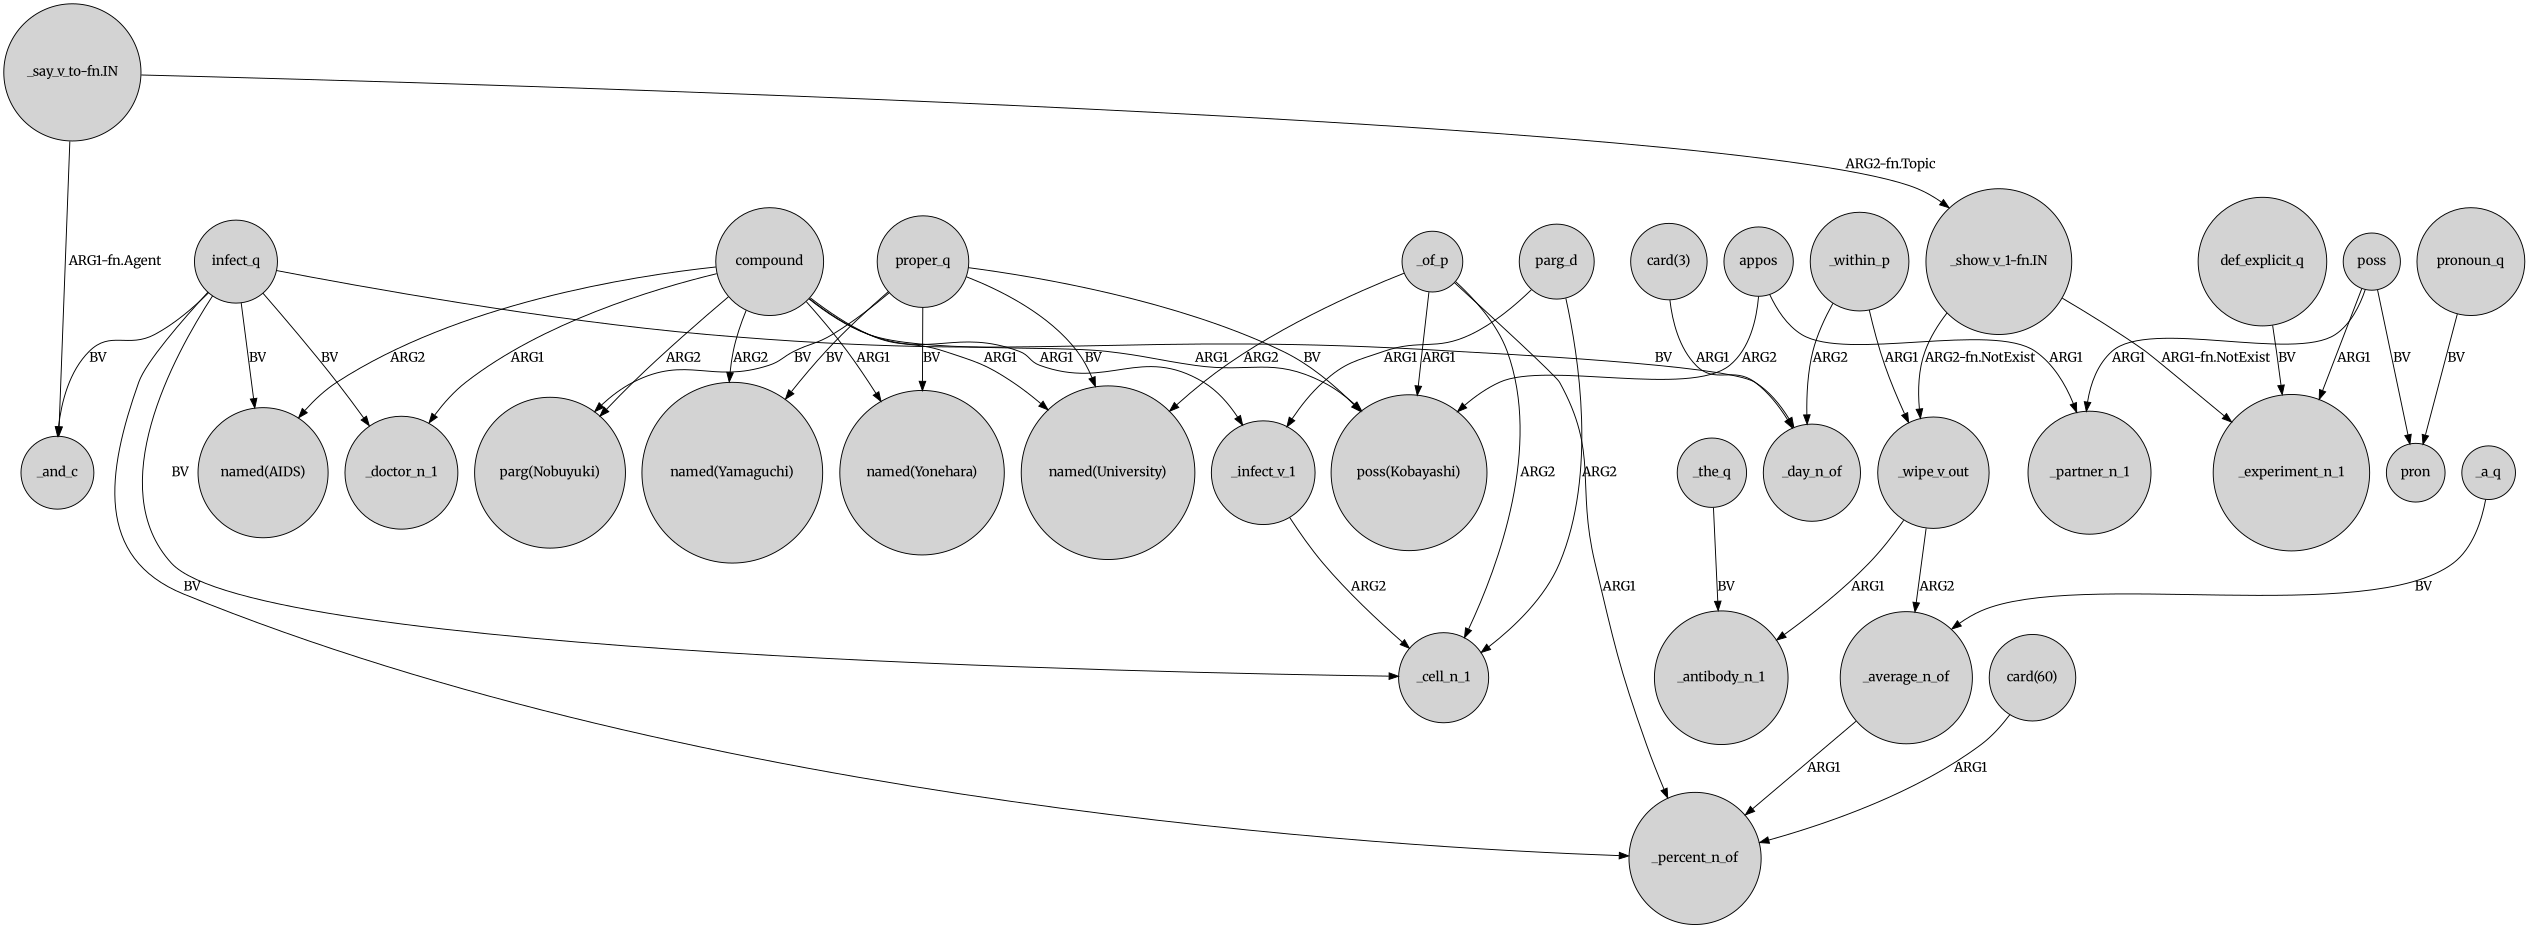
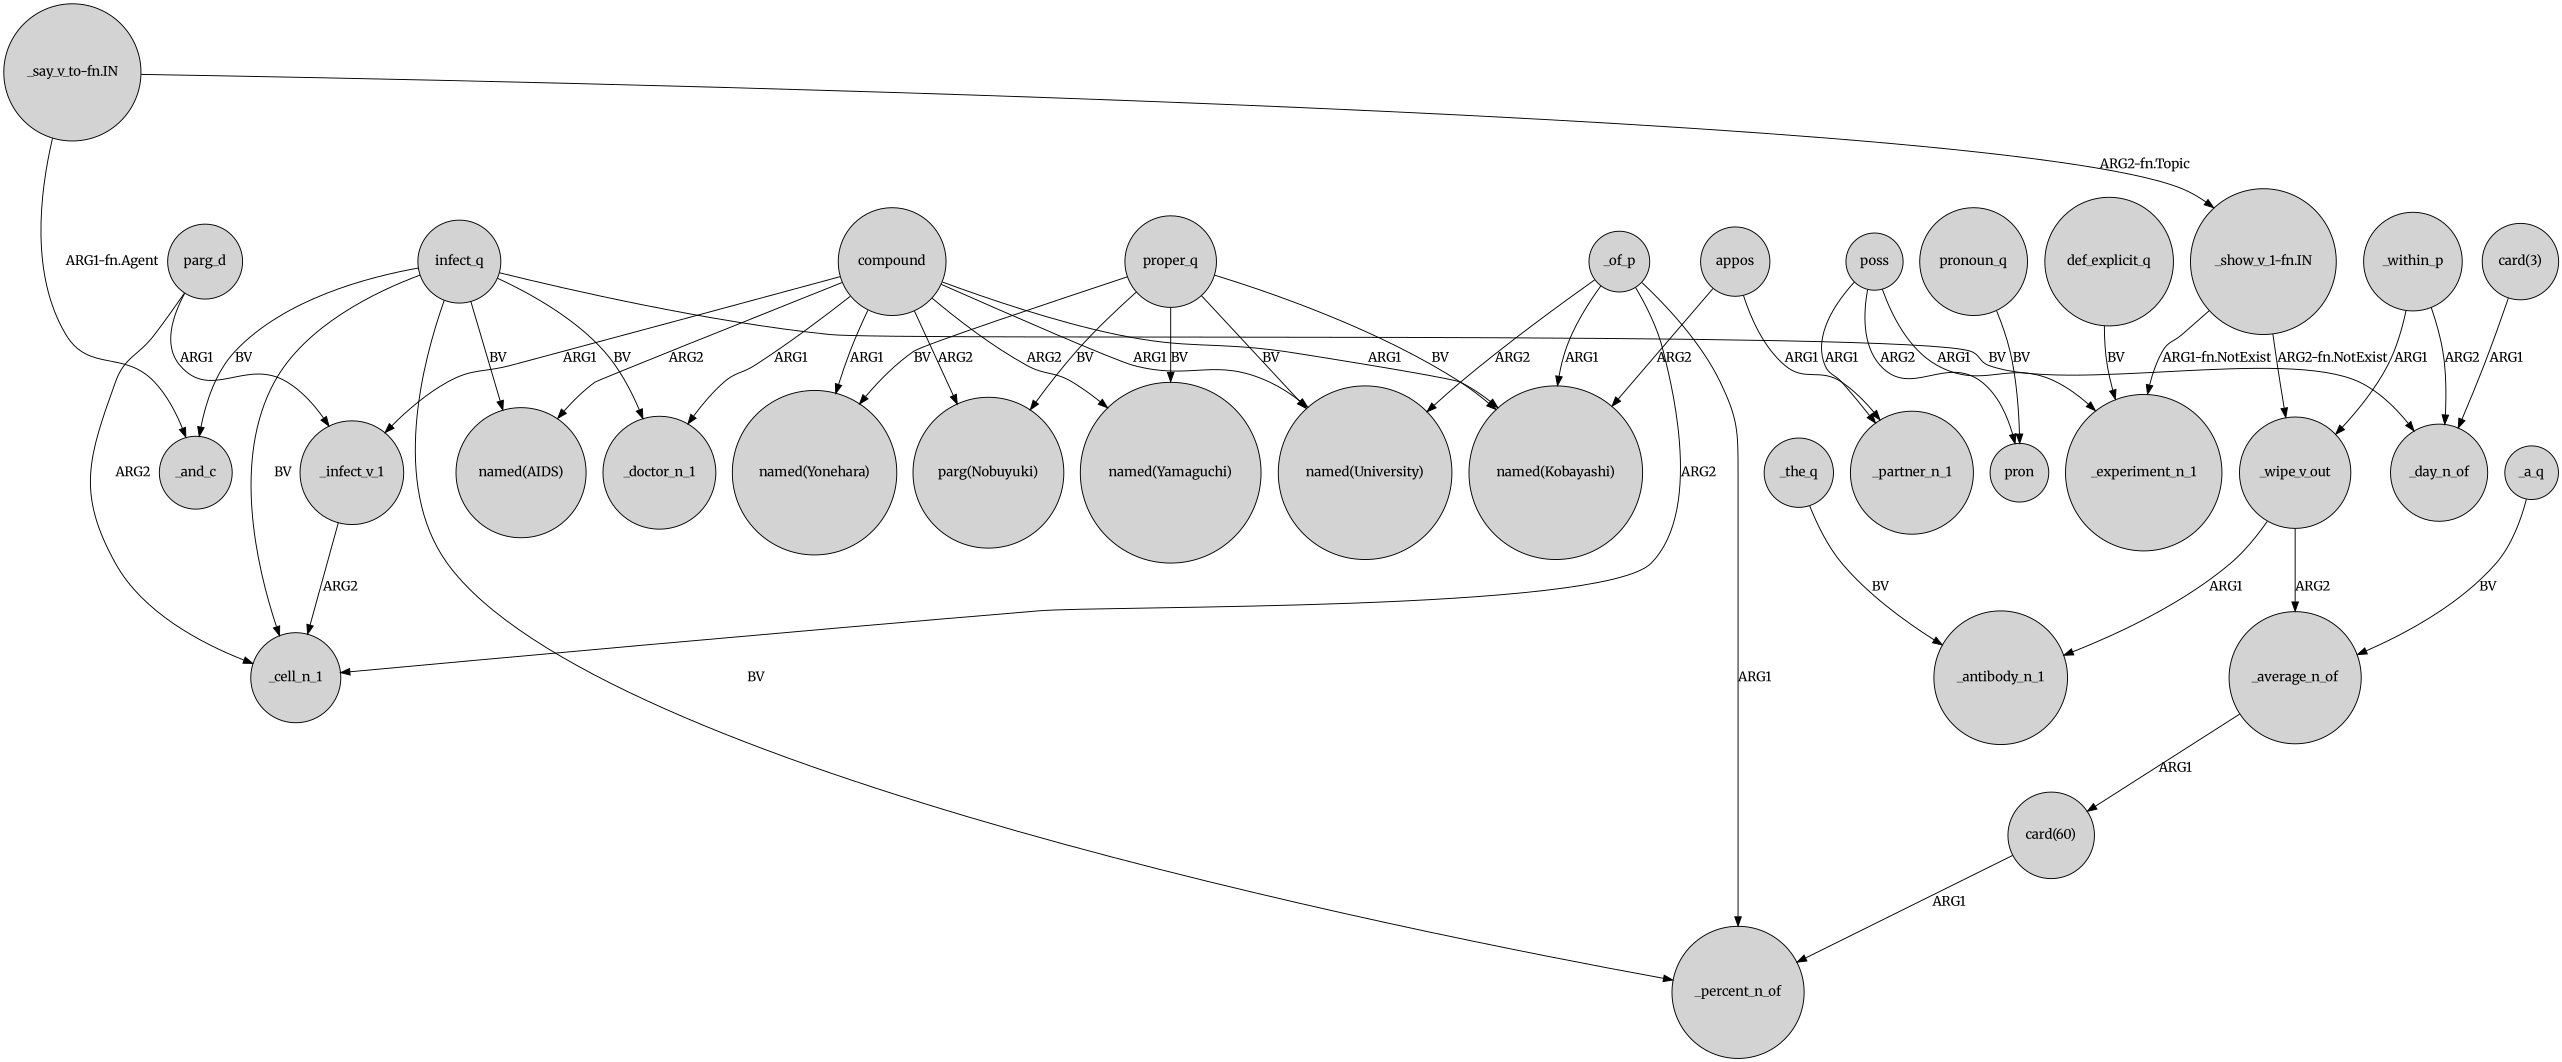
edge "poss" -> "pron": label "BV" -> "ARG2"
node "poss(Kobayashi)": label "poss(Kobayashi)" -> "named(Kobayashi)"
edge "_average_n_of" -> "_percent_n_of": now "_average_n_of" -> "card(60)"
